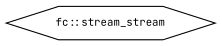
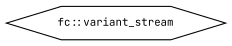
node "fc::stream_stream": label "fc::stream_stream" -> "fc::variant_stream"
